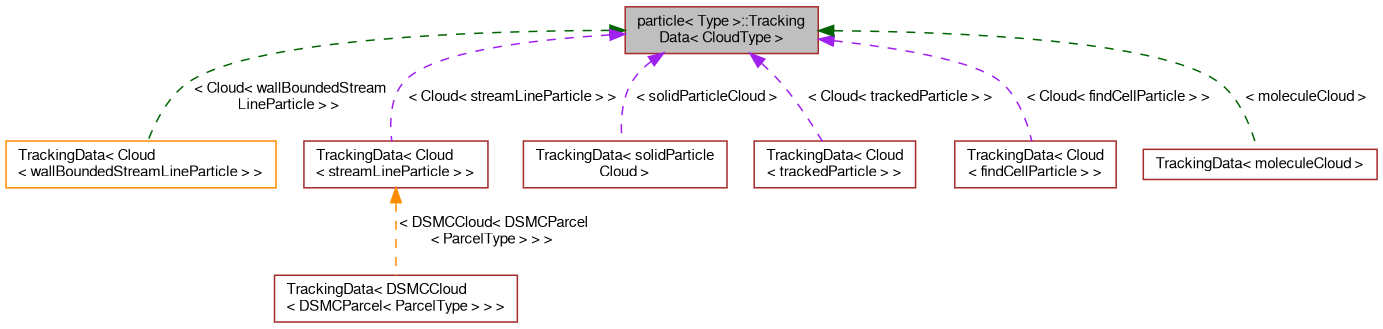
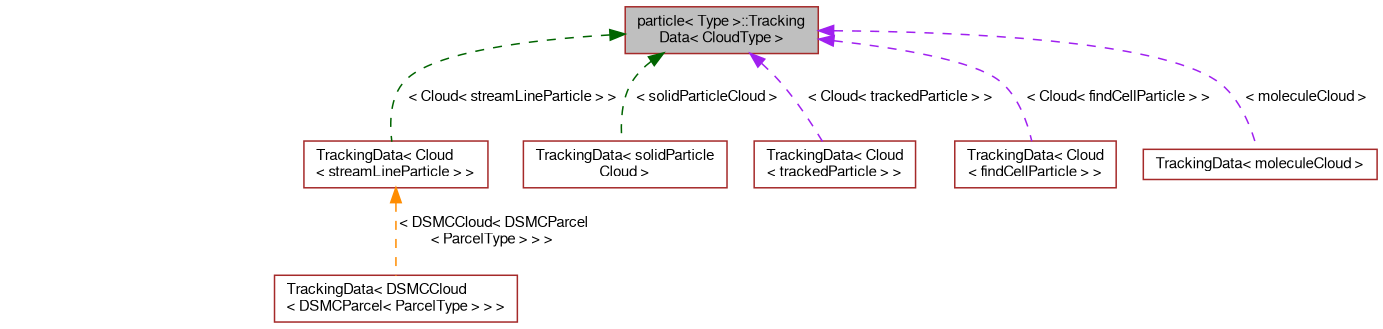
edge "TrackingData< moleculeCloud >" -> "particle< Type >::Tracking Data< CloudType >": color darkgreen -> purple
edge "TrackingData< Cloud < streamLineParticle > >" -> "particle< Type >::Tracking Data< CloudType >": color purple -> darkgreen
edge "TrackingData< solidParticle Cloud >" -> "particle< Type >::Tracking Data< CloudType >": color purple -> darkgreen
node "TrackingData< Cloud < wallBoundedStreamLineParticle > >": removed
